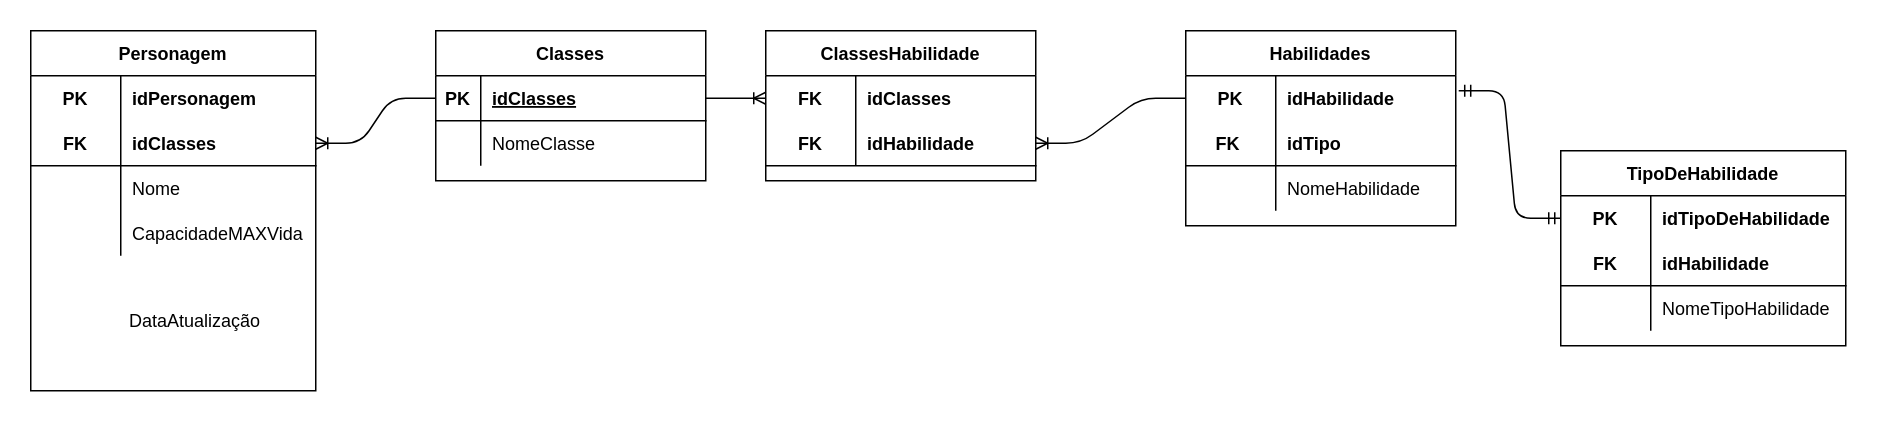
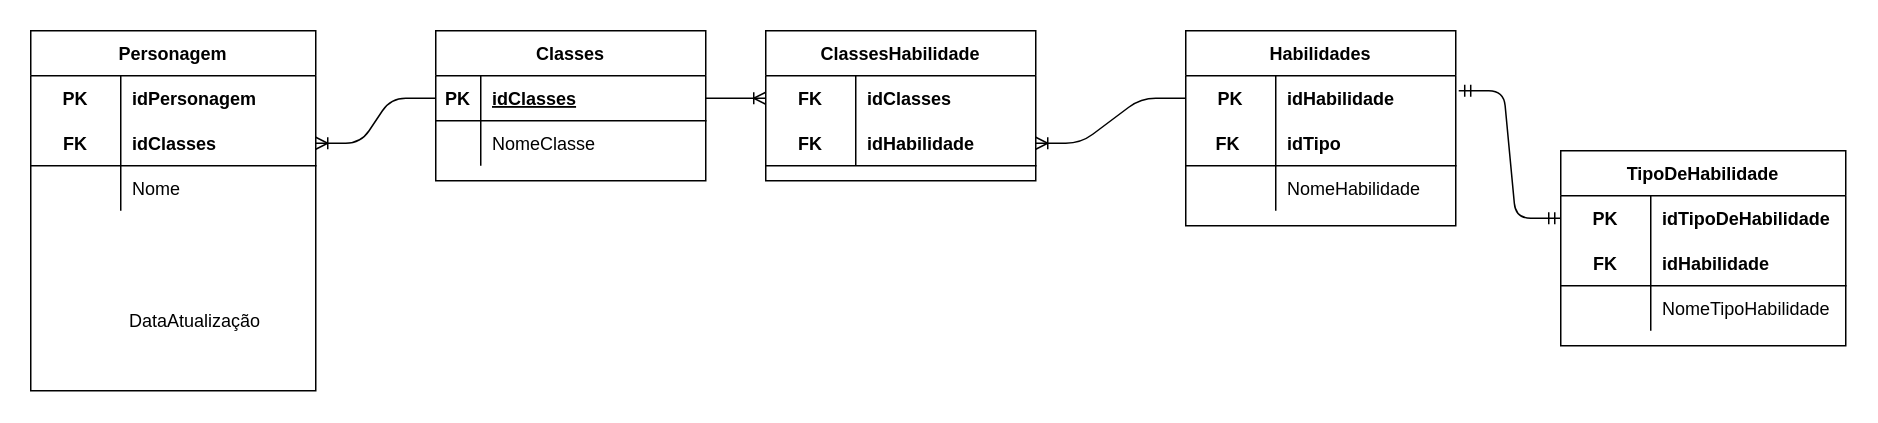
node "CapacidadeMAXVida": removed
